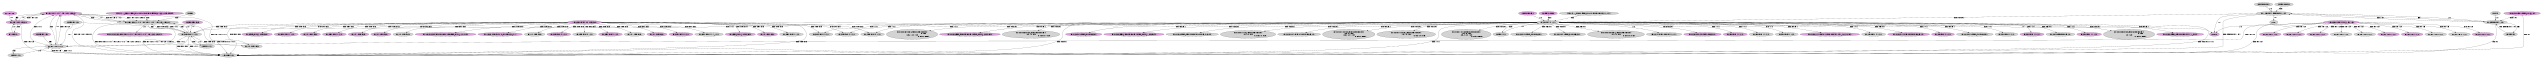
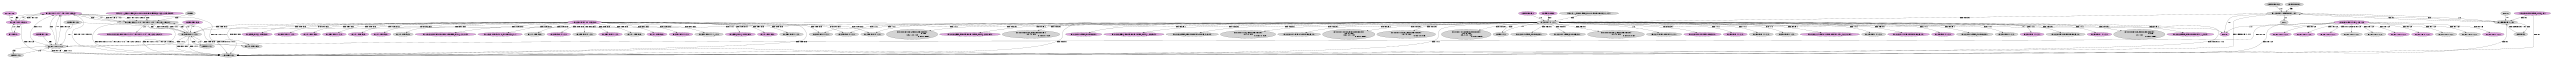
node "(Call,android::Effect(pContext, 0))": label "(Call,android::Effect(pContext, 0))" -> "(Call,android::EqualizerSetPreset(pContext, 0))"
